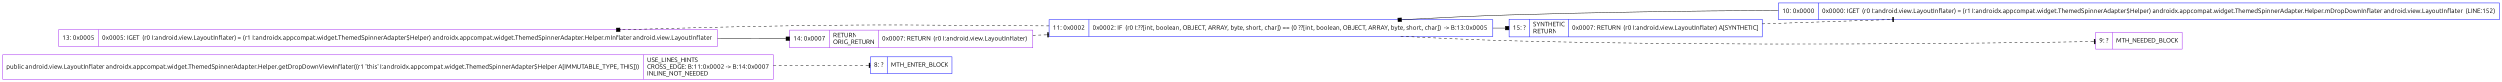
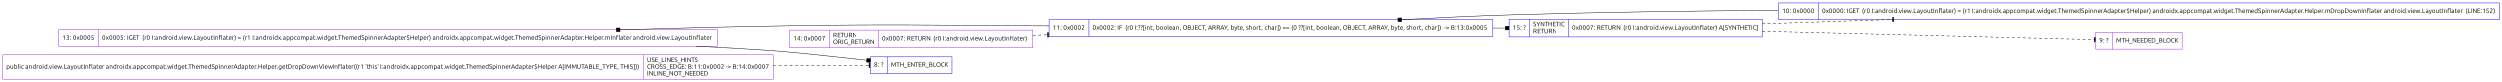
edge "11: 0x0002" -> "13: 0x0005": style dashed -> solid
edge "13: 0x0005" -> "14: 0x0007": now "13: 0x0005" -> "8: ?"
edge "11: 0x0002" -> "9: ?": now "15: ?" -> "9: ?"
